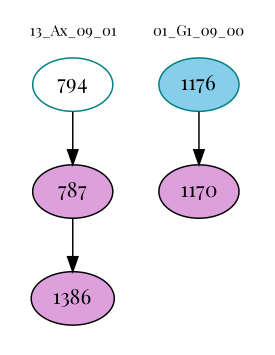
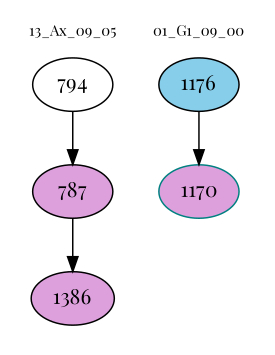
cluster "13_Ax_09_01": label "13_Ax_09_01" -> "13_Ax_09_05"
node "794": color teal -> black
node "1176": color teal -> black
node "1170": color black -> teal
